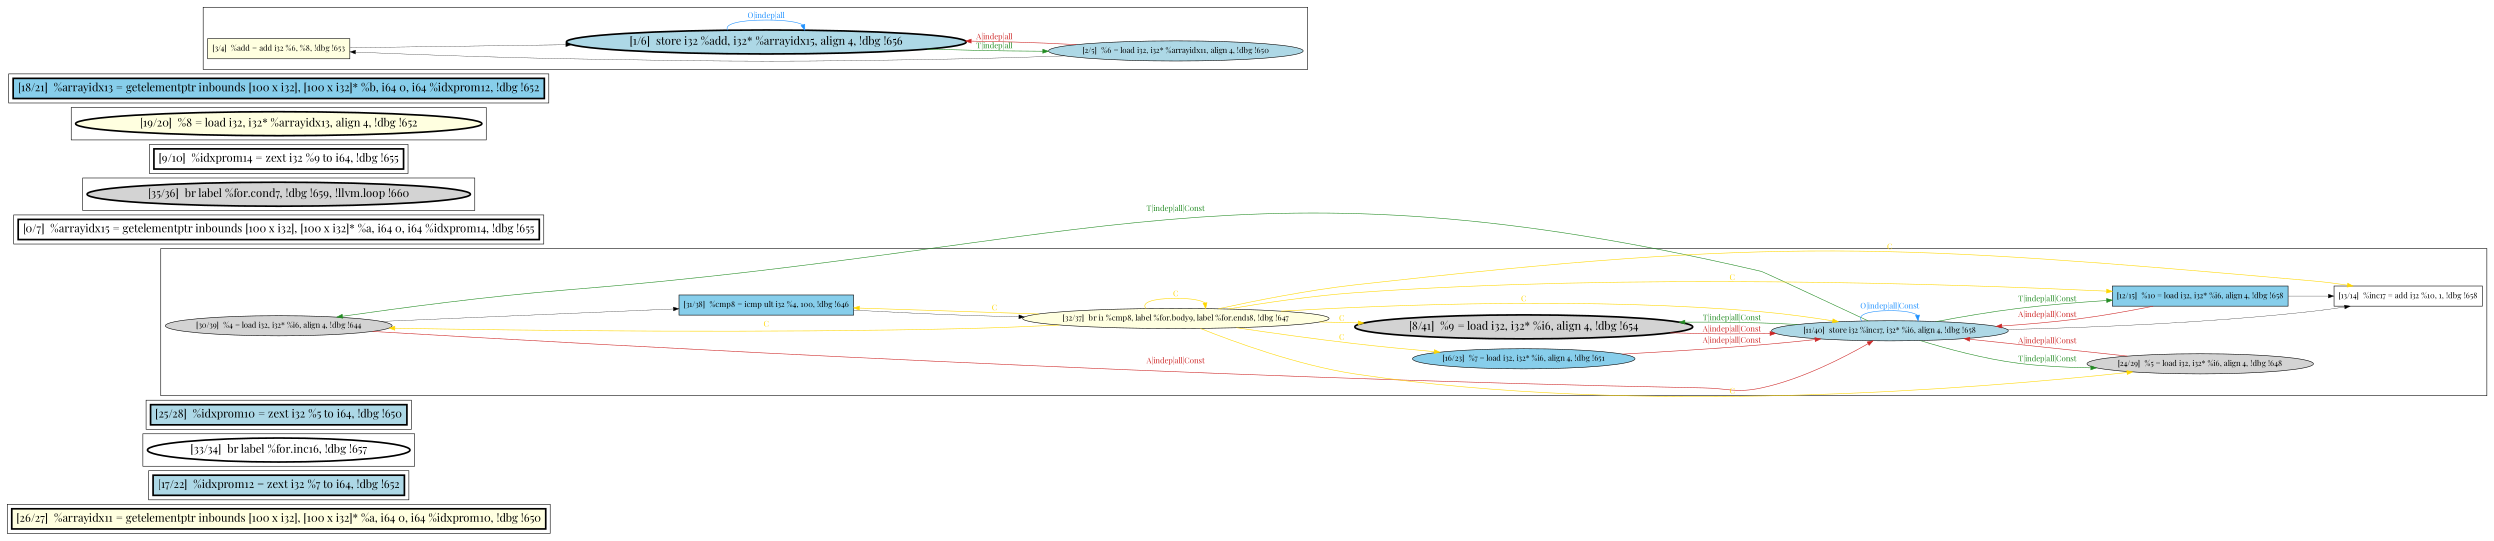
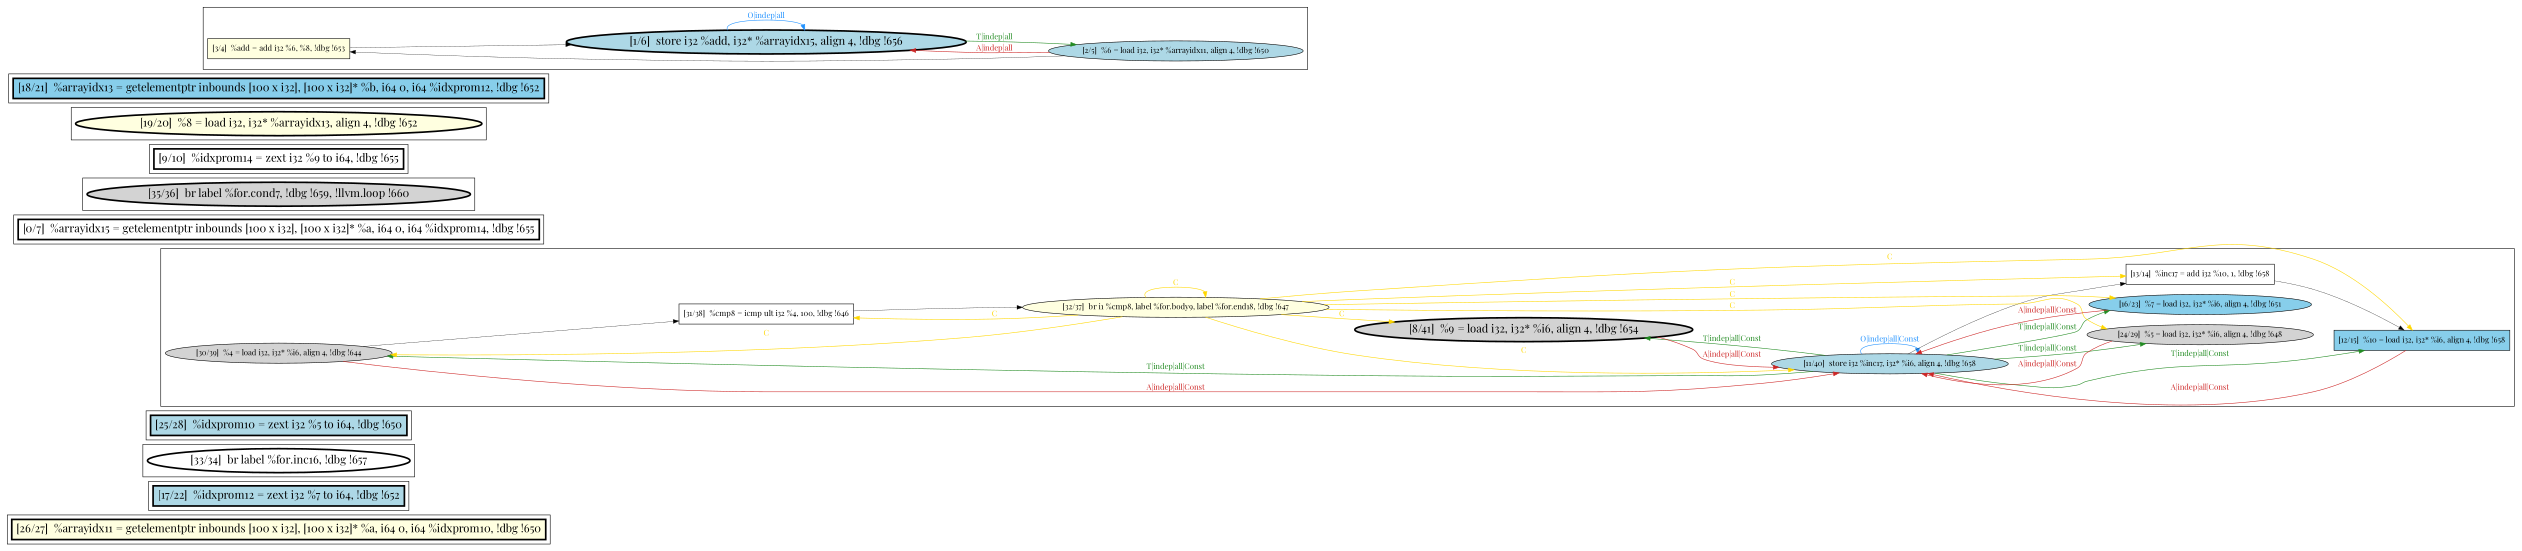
edge "[12/15]  %10 = load i32, i32* %i6, align 4, !dbg !658" -> "[13/14]  %inc17 = add i32 %10, 1, !dbg !658": reversed
node "[31/38]  %cmp8 = icmp ult i32 %4, 100, !dbg !646": fillcolor skyblue -> white
edge "[11/40]  store i32 %inc17, i32* %i6, align 4, !dbg !658" -> "[16/23]  %7 = load i32, i32* %i6, align 4, !dbg !651": added, label "T|indep|all|Const"
